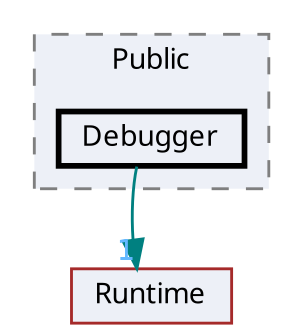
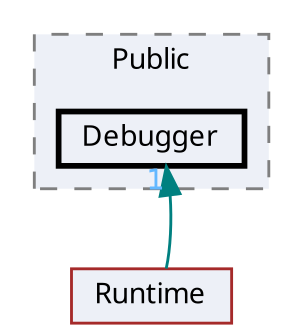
edge "Debugger" -> "Runtime": reversed
